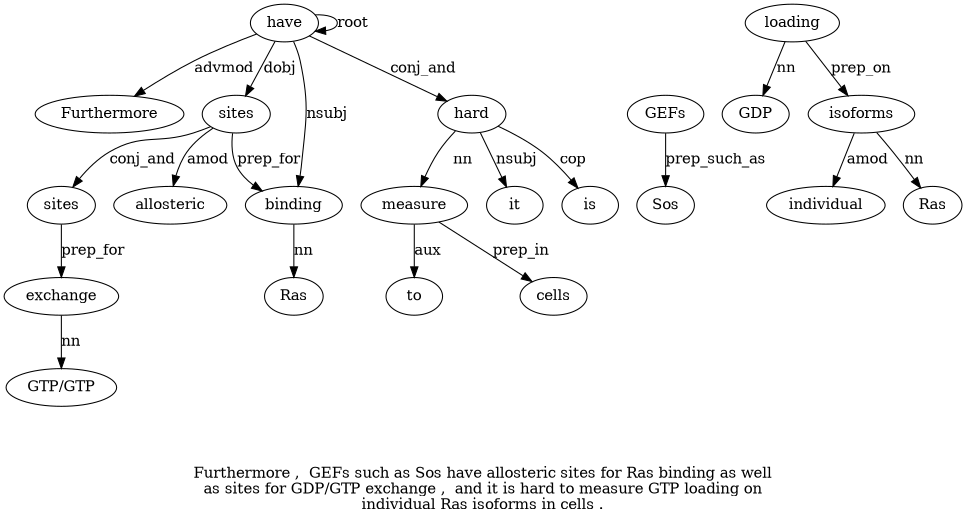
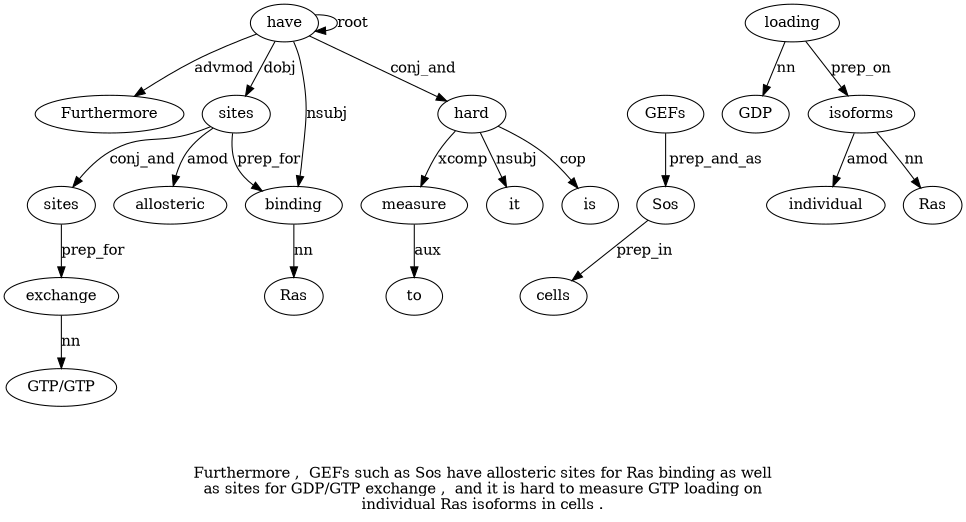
edge "hard" -> "measure": label "nn" -> "xcomp"
edge "GEFs" -> "Sos": label "prep_such_as" -> "prep_and_as"
edge "measure" -> "cells": now "Sos" -> "cells"
